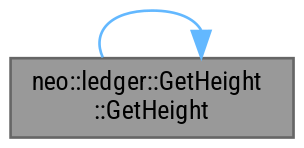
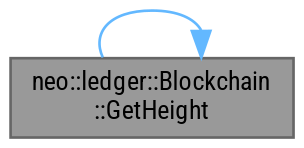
node "neo::ledger::GetHeight ::GetHeight": label "neo::ledger::GetHeight ::GetHeight" -> "neo::ledger::Blockchain ::GetHeight"
